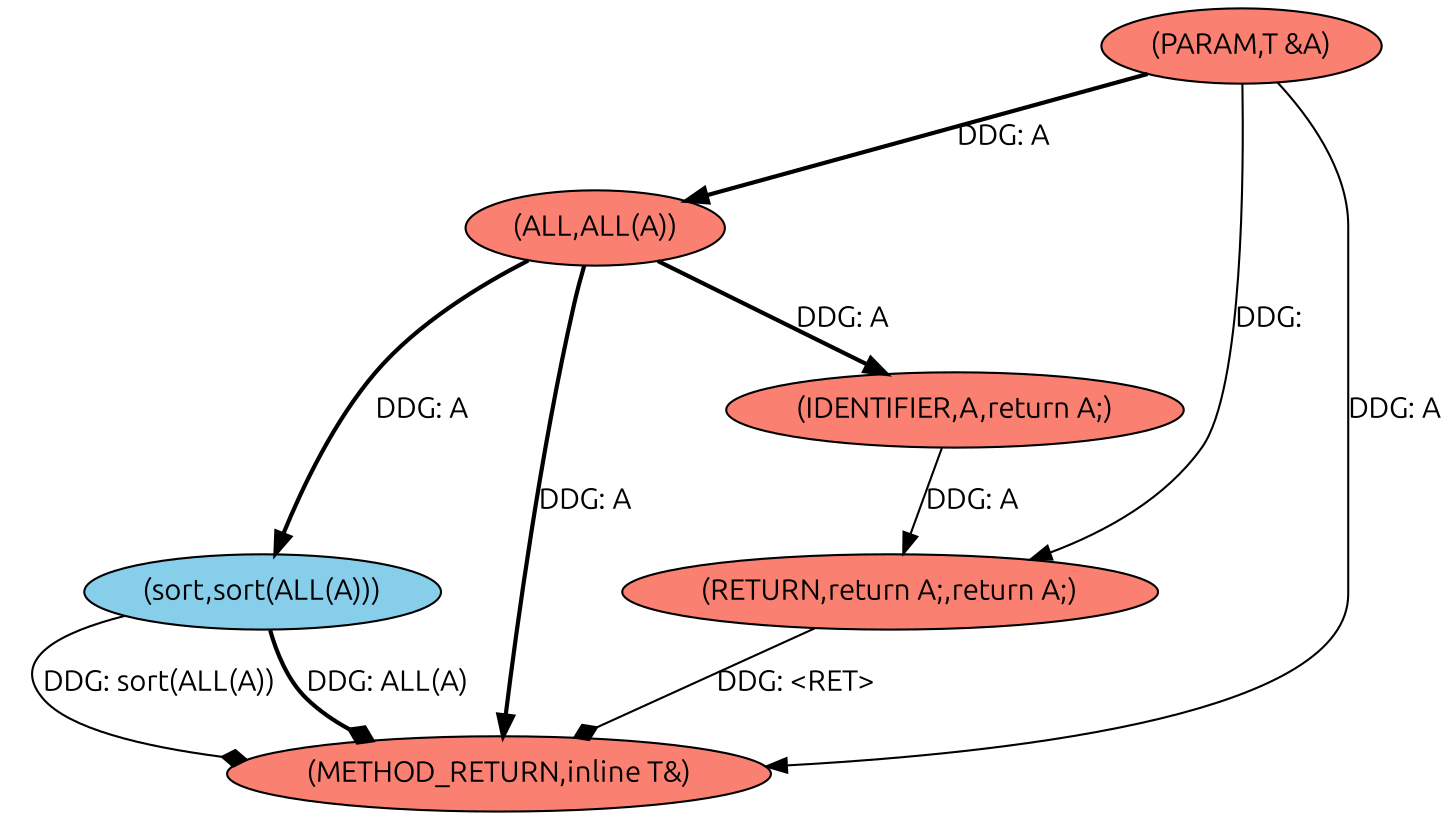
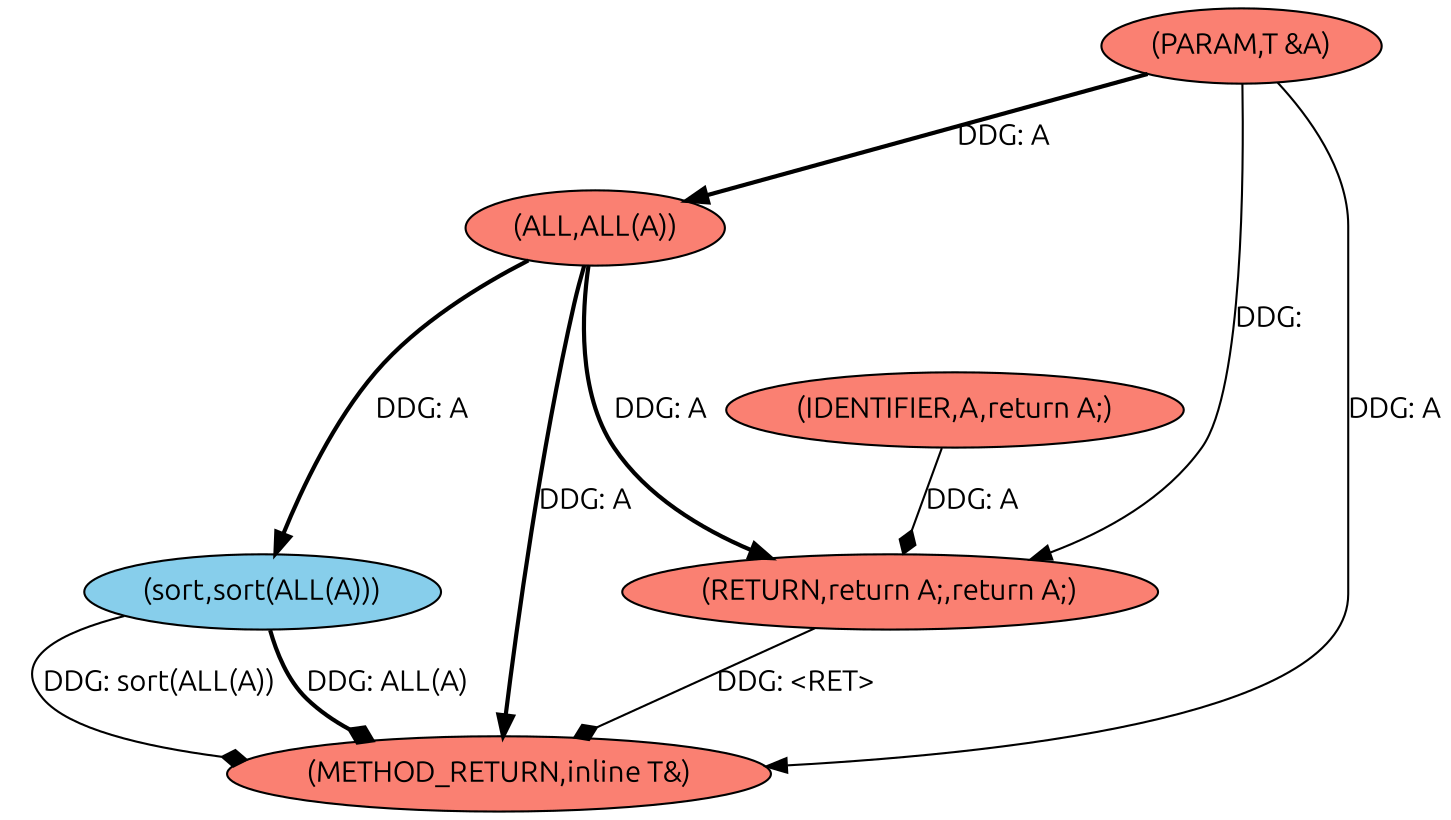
edge "(ALL,ALL(A))" -> "(IDENTIFIER,A,return A;)": now "(ALL,ALL(A))" -> "(RETURN,return A;,return A;)"
edge "(IDENTIFIER,A,return A;)" -> "(RETURN,return A;,return A;)": arrowhead normal -> diamond
